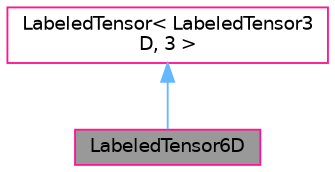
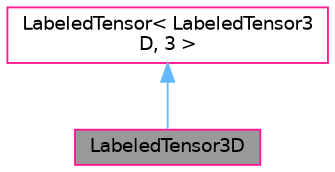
node "LabeledTensor6D": label "LabeledTensor6D" -> "LabeledTensor3D"
